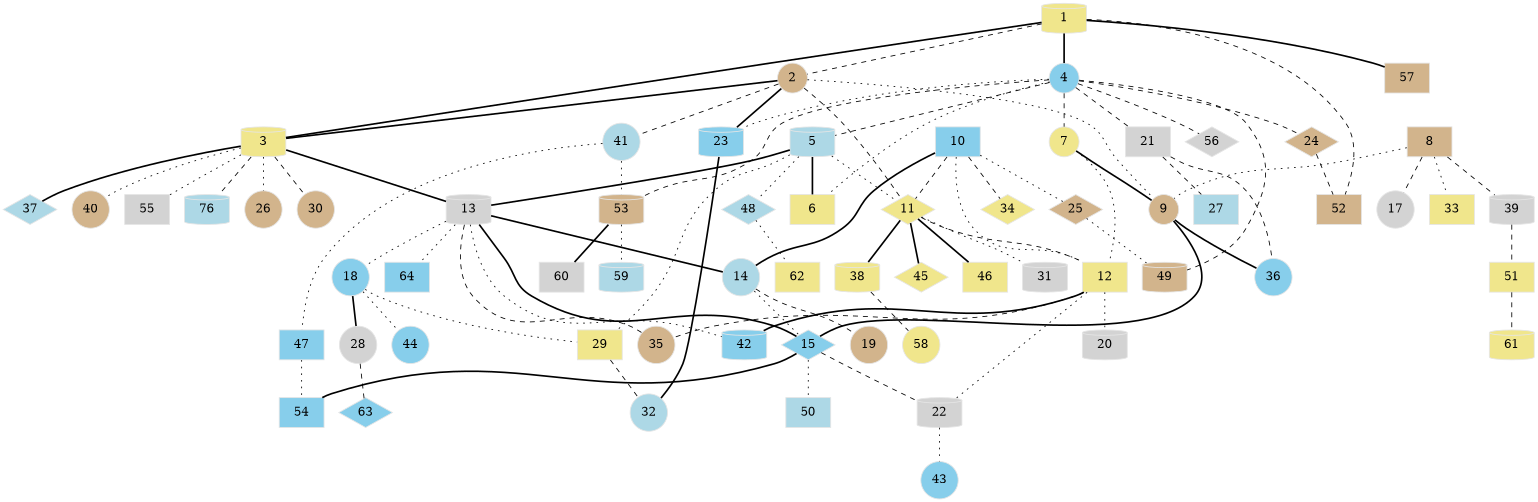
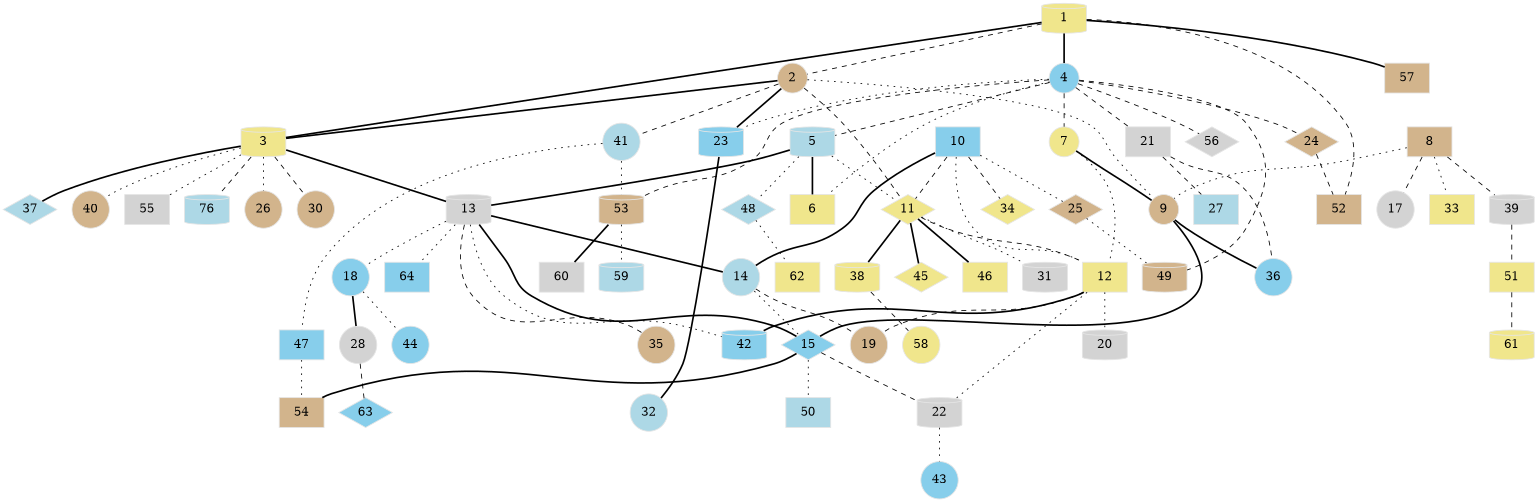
edge "12" -- "35": now "12" -- "19"
node "29": removed
node "54": fillcolor skyblue -> tan
